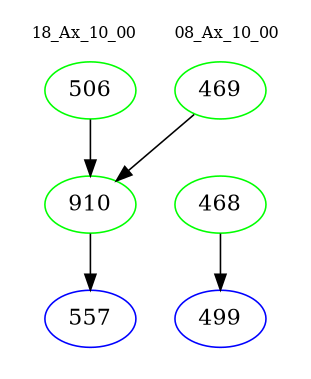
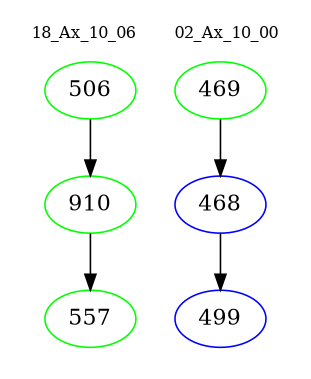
cluster "18_Ax_10_00": label "18_Ax_10_00" -> "18_Ax_10_06"
cluster "08_Ax_10_00": label "08_Ax_10_00" -> "02_Ax_10_00"
edge "469" -> "910": now "469" -> "468"
node "468": color green -> blue
node "557": color blue -> green
